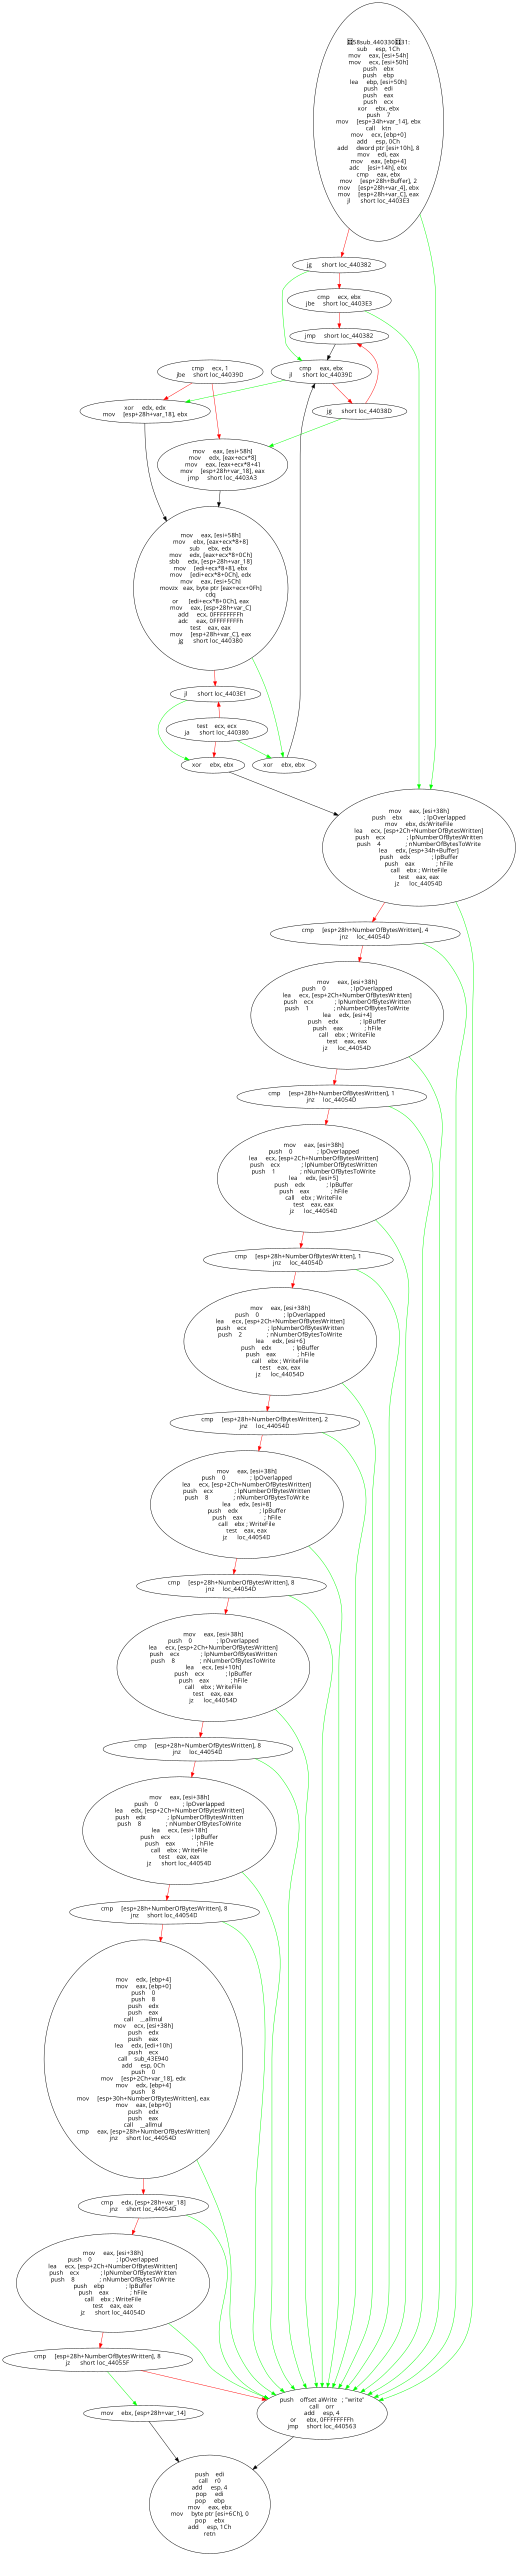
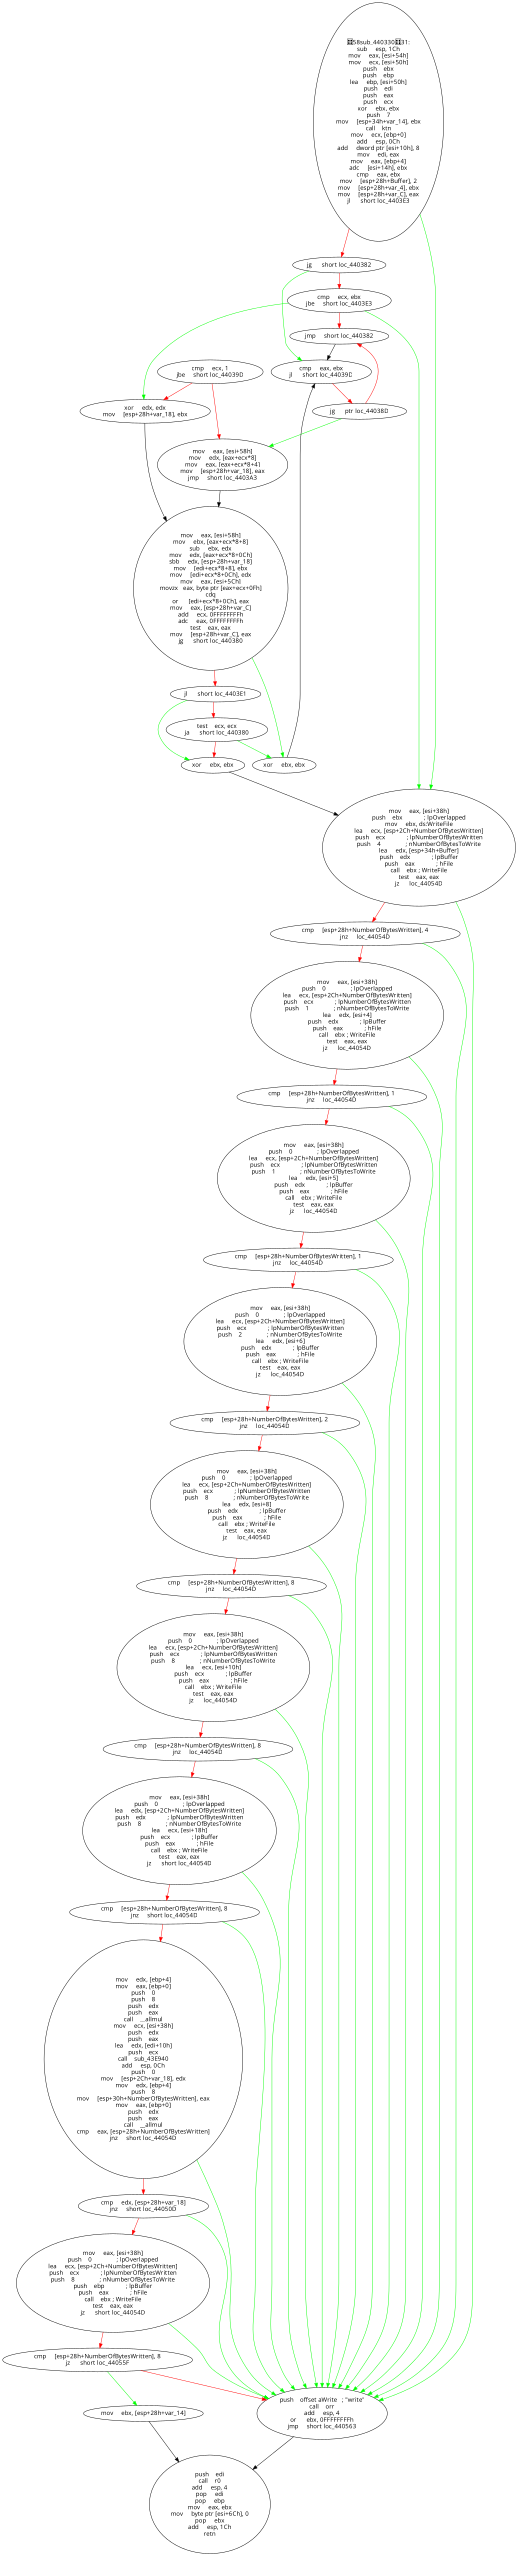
edge "cmp     eax, ebx jl      short loc_44039D" -> "xor     edx, edx mov     [esp+28h+var_18], ebx": now "cmp     ecx, ebx jbe     short loc_4403E3" -> "xor     edx, edx mov     [esp+28h+var_18], ebx"
node "jg      short loc_44038D": label "jg      short loc_44038D" -> "jg      ptr loc_44038D"
edge "test    ecx, ecx ja      short loc_440380" -> "jl      short loc_4403E1": reversed
node "cmp     edx, [esp+28h+var_18] jnz     short loc_44054D": label "cmp     edx, [esp+28h+var_18] jnz     short loc_44054D" -> "cmp     edx, [esp+28h+var_18] jnz     short loc_44050D"
